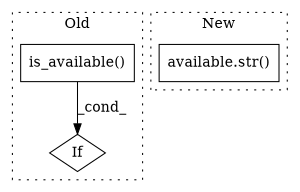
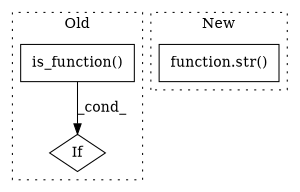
node "is_available()": label "is_available()" -> "is_function()"
node "available.str()": label "available.str()" -> "function.str()"
